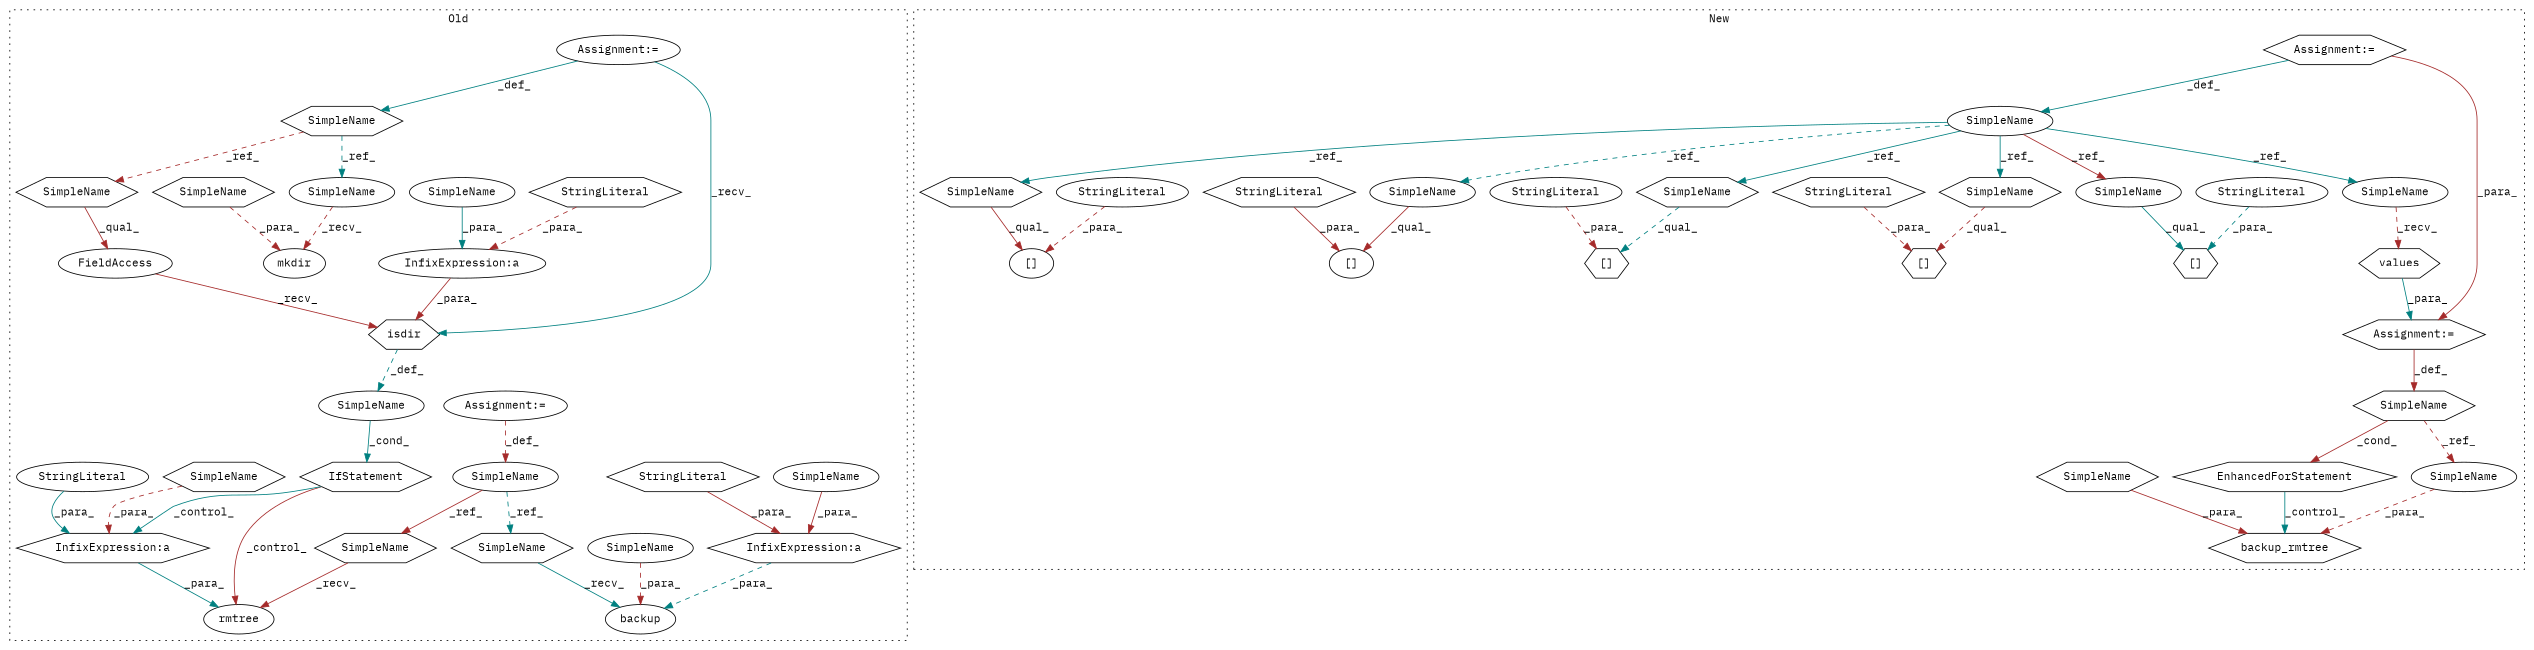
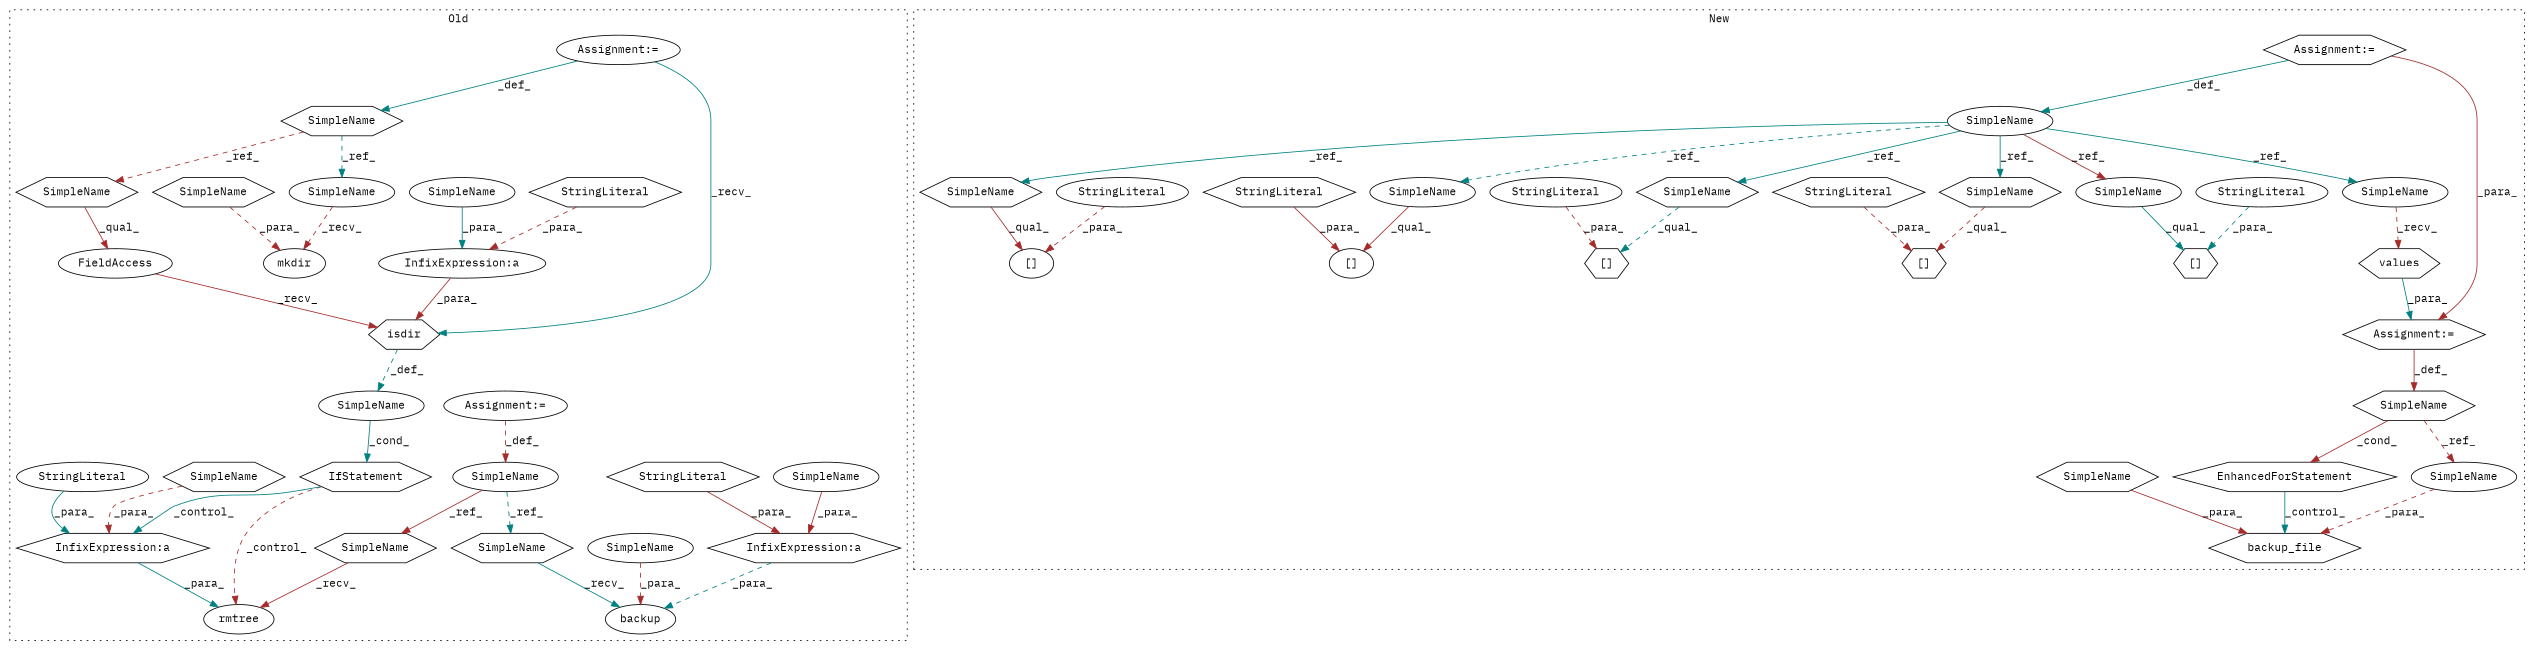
edge "IfStatement" -> "rmtree": style solid -> dashed
node "backup_rmtree": label "backup_rmtree" -> "backup_file"
